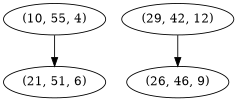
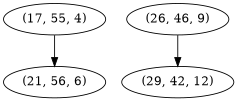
node "(10, 55, 4)": label "(10, 55, 4)" -> "(17, 55, 4)"
edge "(29, 42, 12)" -> "(26, 46, 9)": reversed
node "(21, 51, 6)": label "(21, 51, 6)" -> "(21, 56, 6)"
